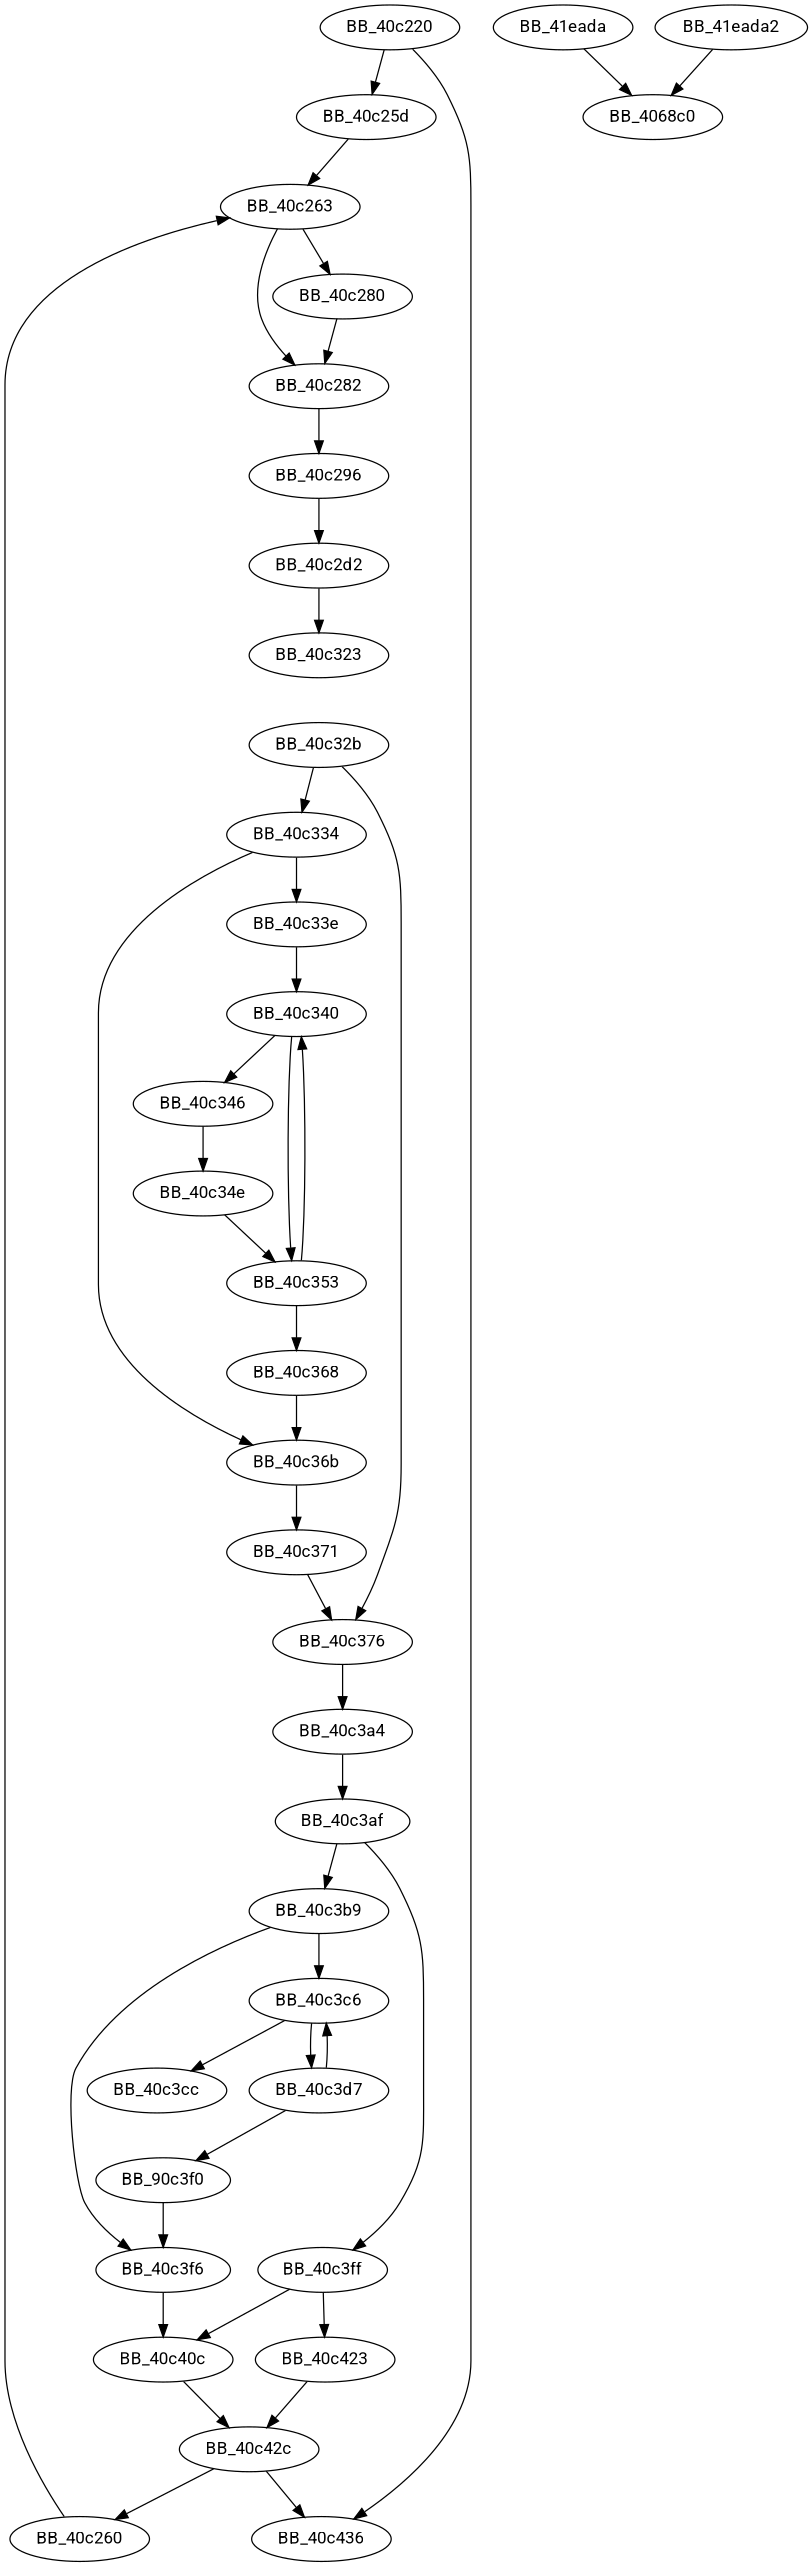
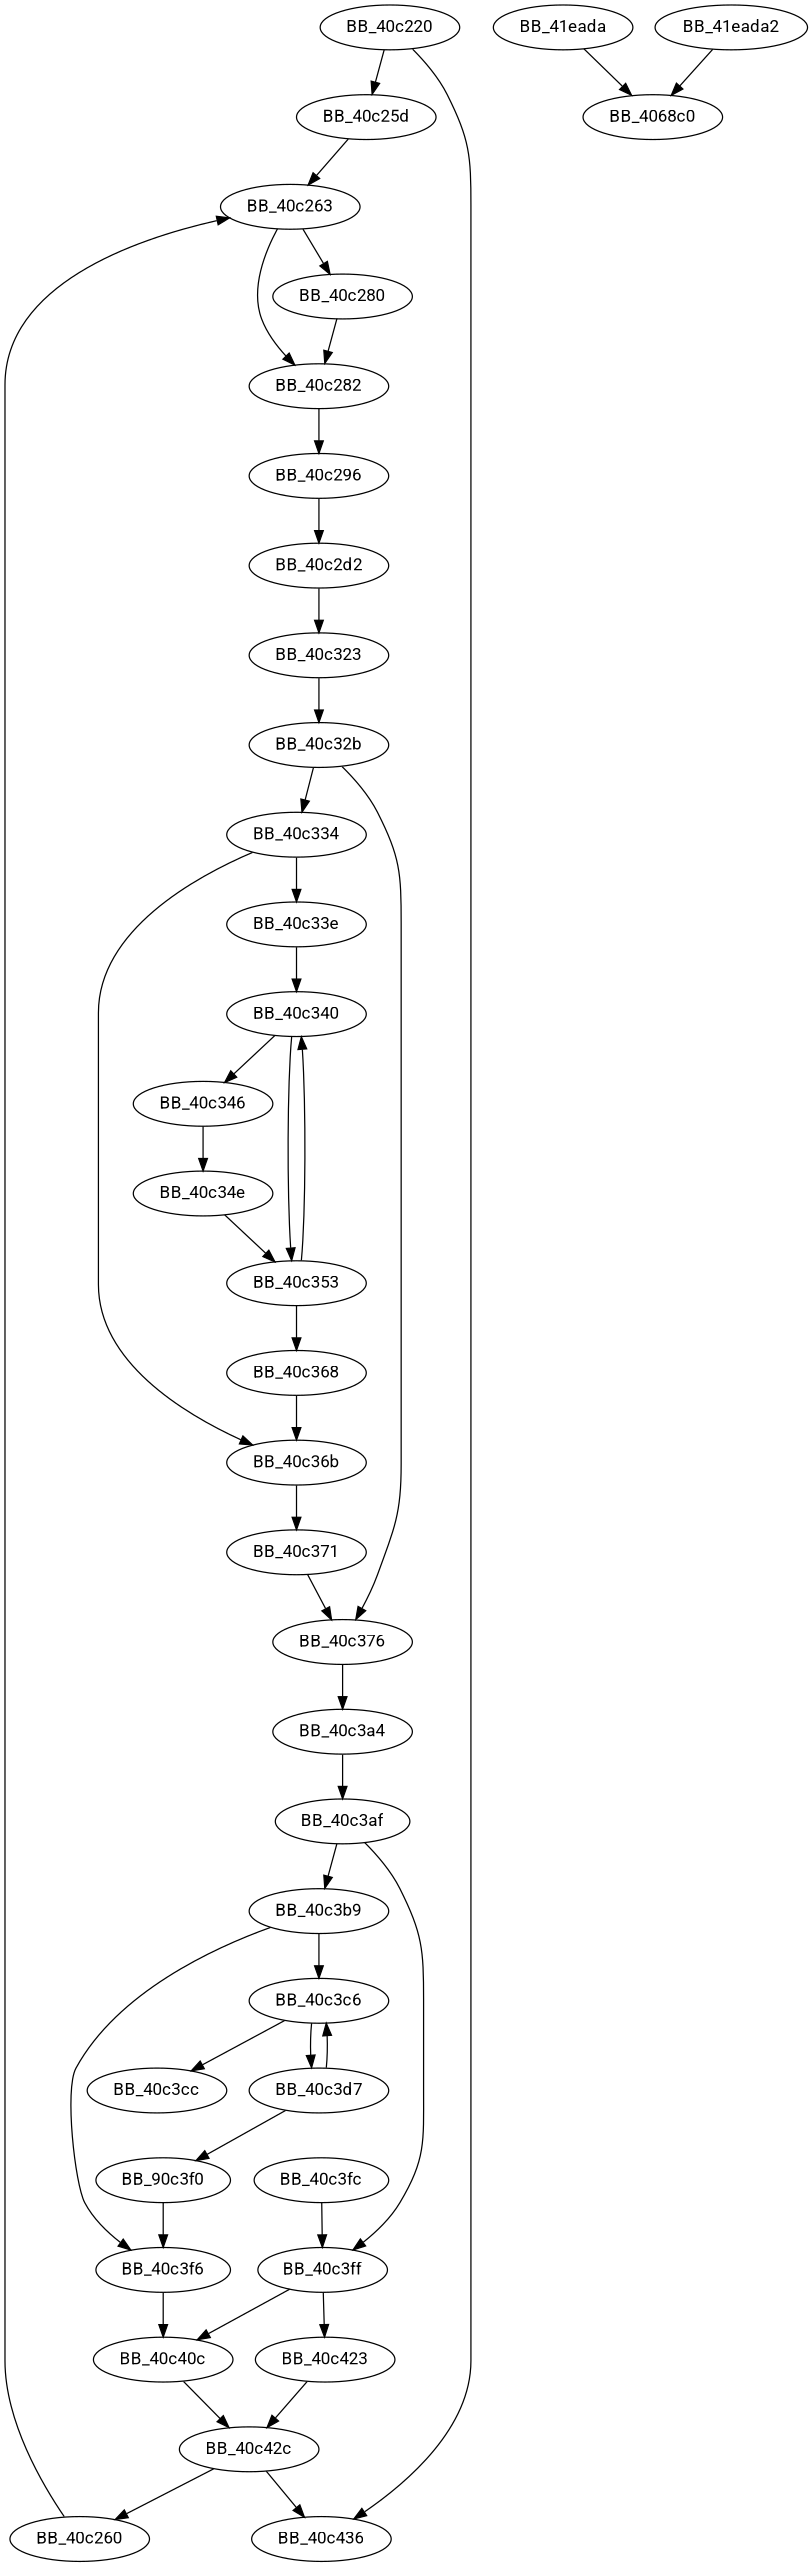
edge "BB_40c323" -> "BB_40c32b": added
node "BB_40c3fc": added
